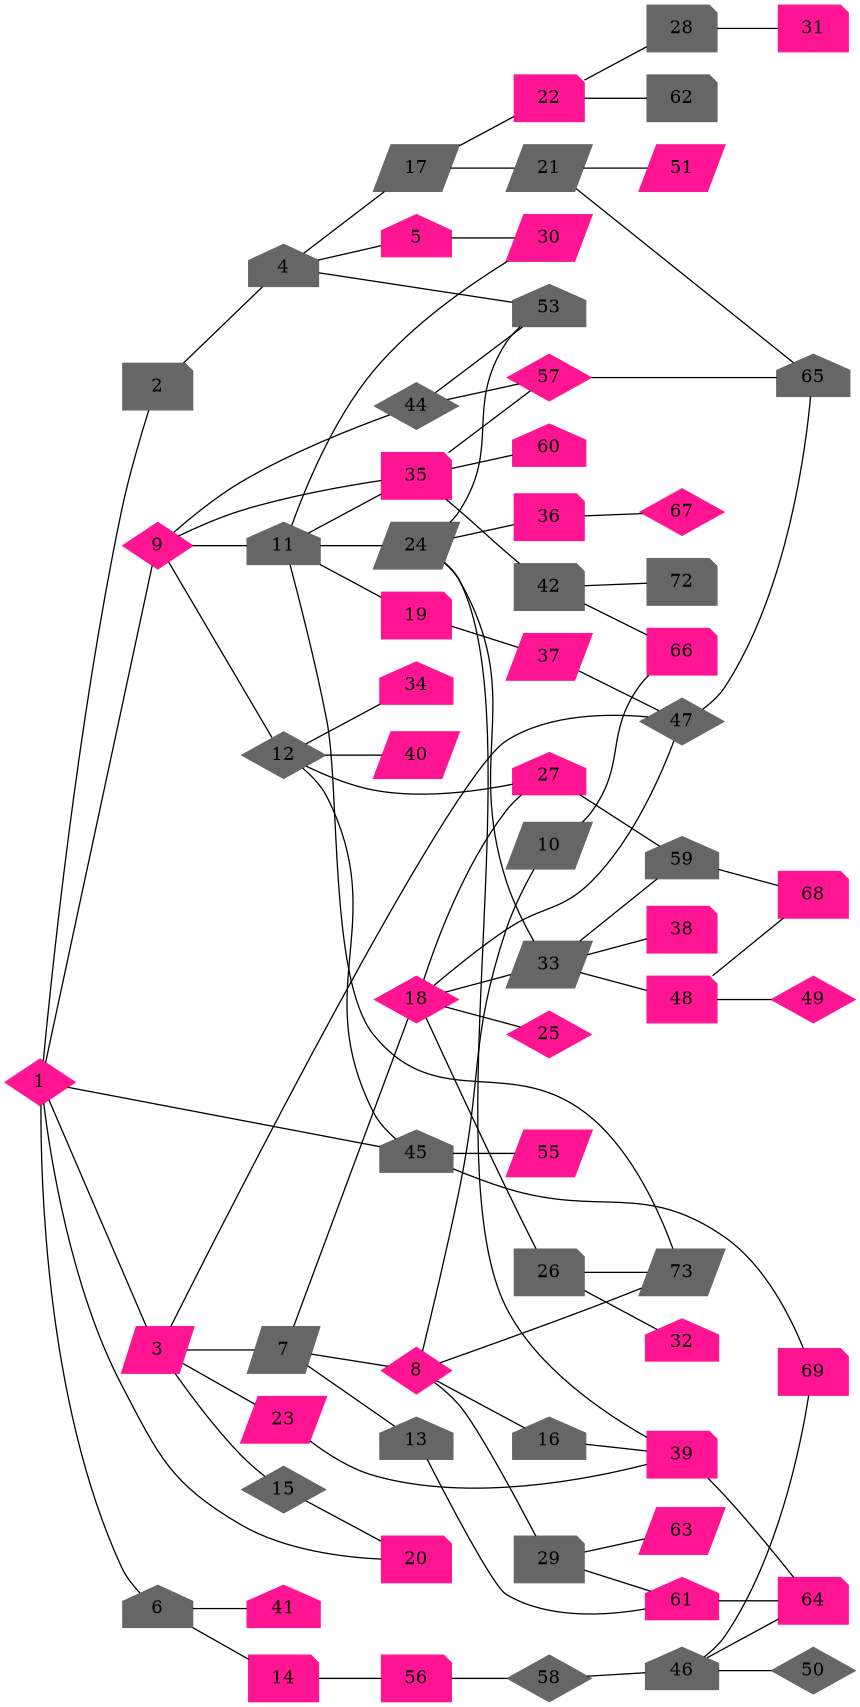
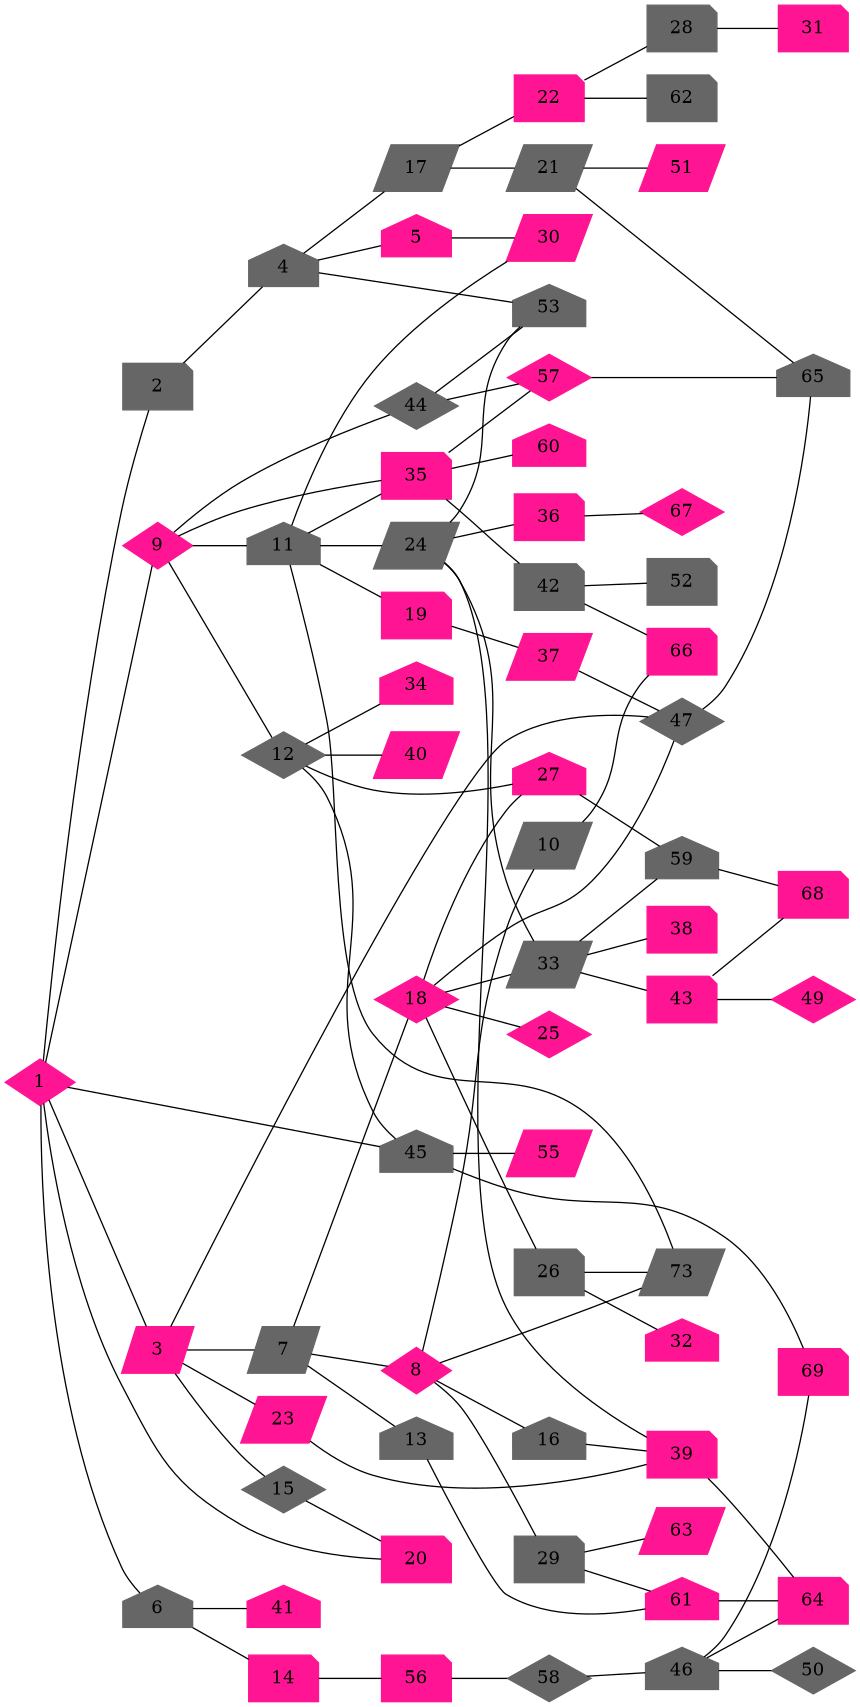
node "72": label "72" -> "52"
node "48": label "48" -> "43"
